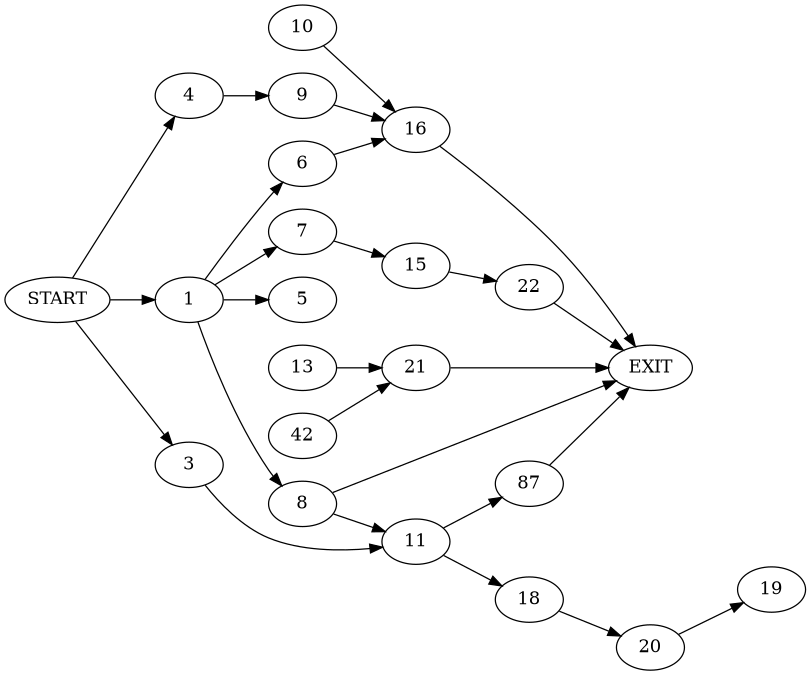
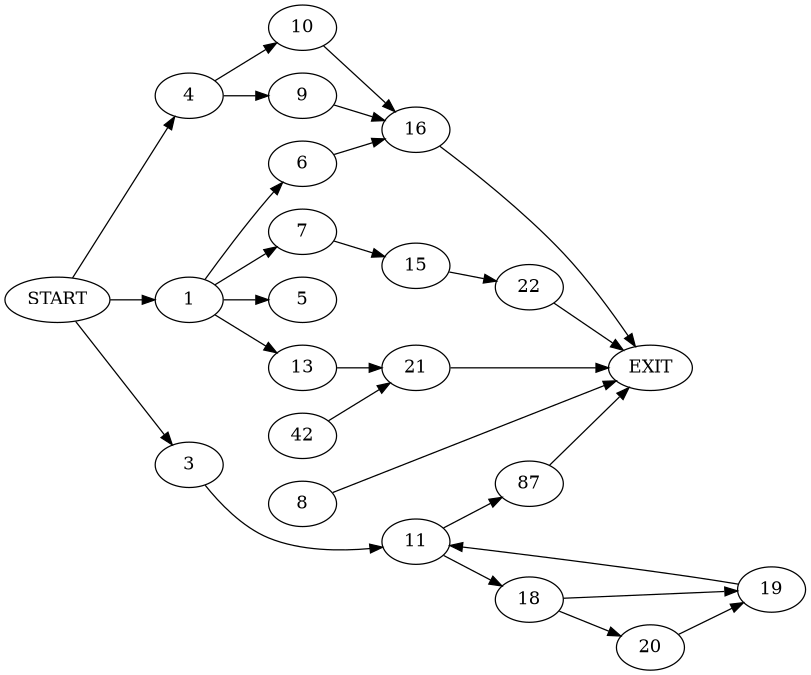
edge "4" -> "10": added
edge "1" -> "8": now "1" -> "13"
edge "8" -> "11": now "19" -> "11"
edge "18" -> "19": added
